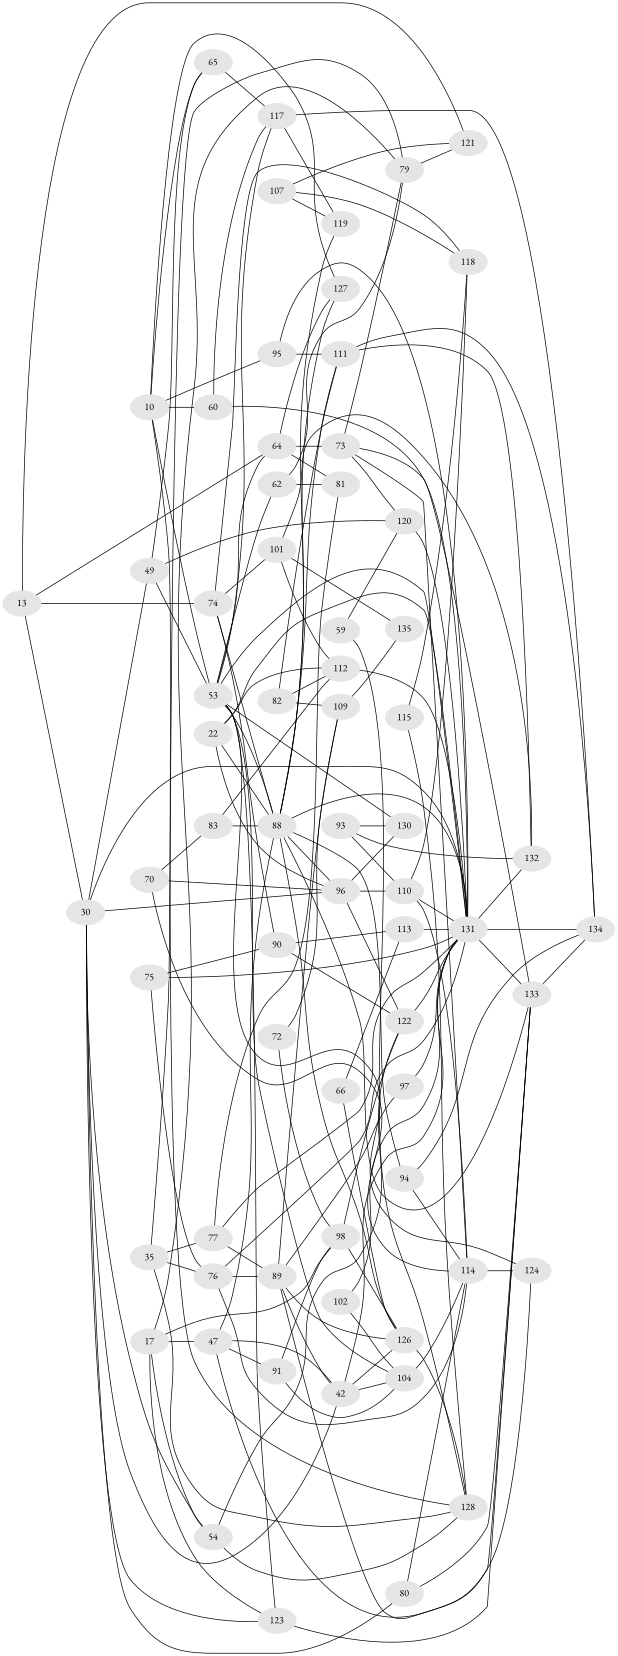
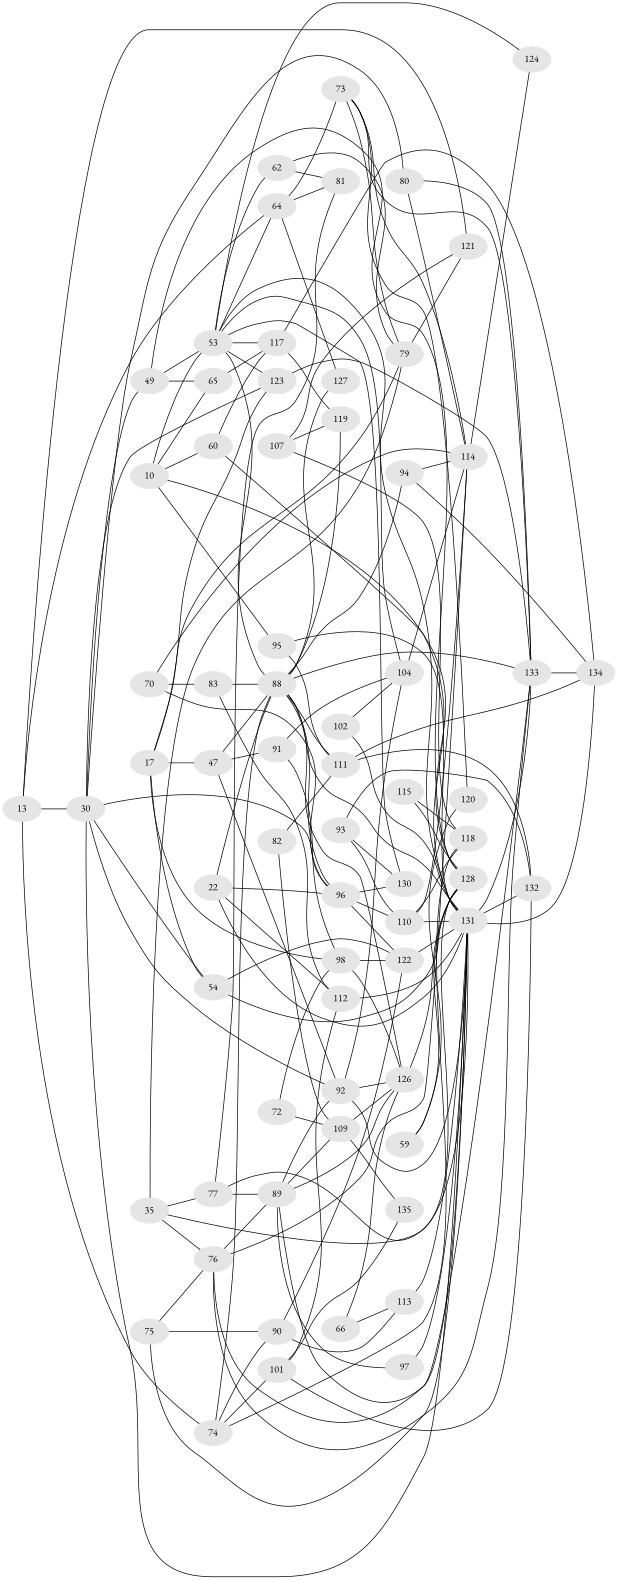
edge "127" -- "10": removed
edge "120" -- "49": now "128" -- "49"
edge "112" -- "82": removed
edge "120" -- "131": removed
edge "126" -- "109": added
edge "133" -- "76": added
node "42": label "42" -> "92"
edge "124" -- "47": removed
